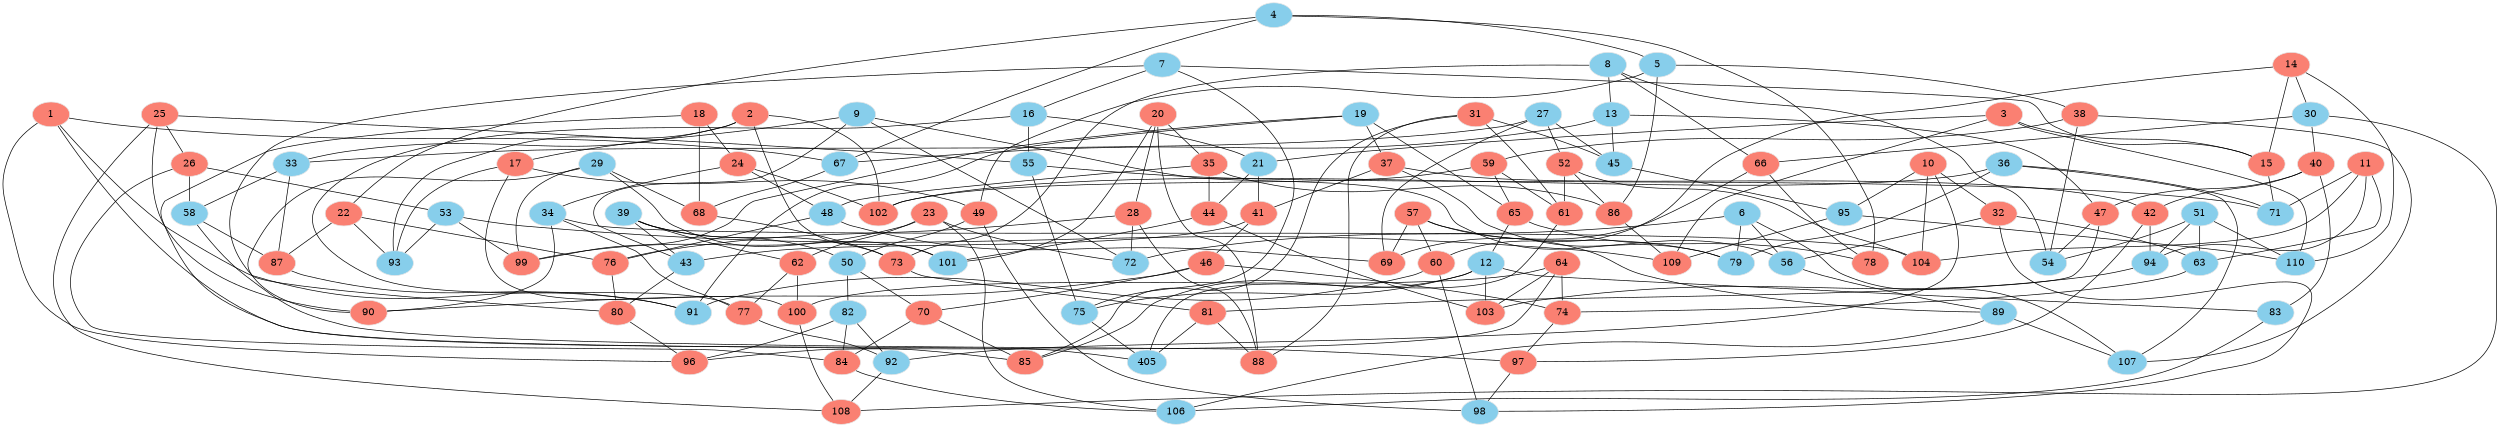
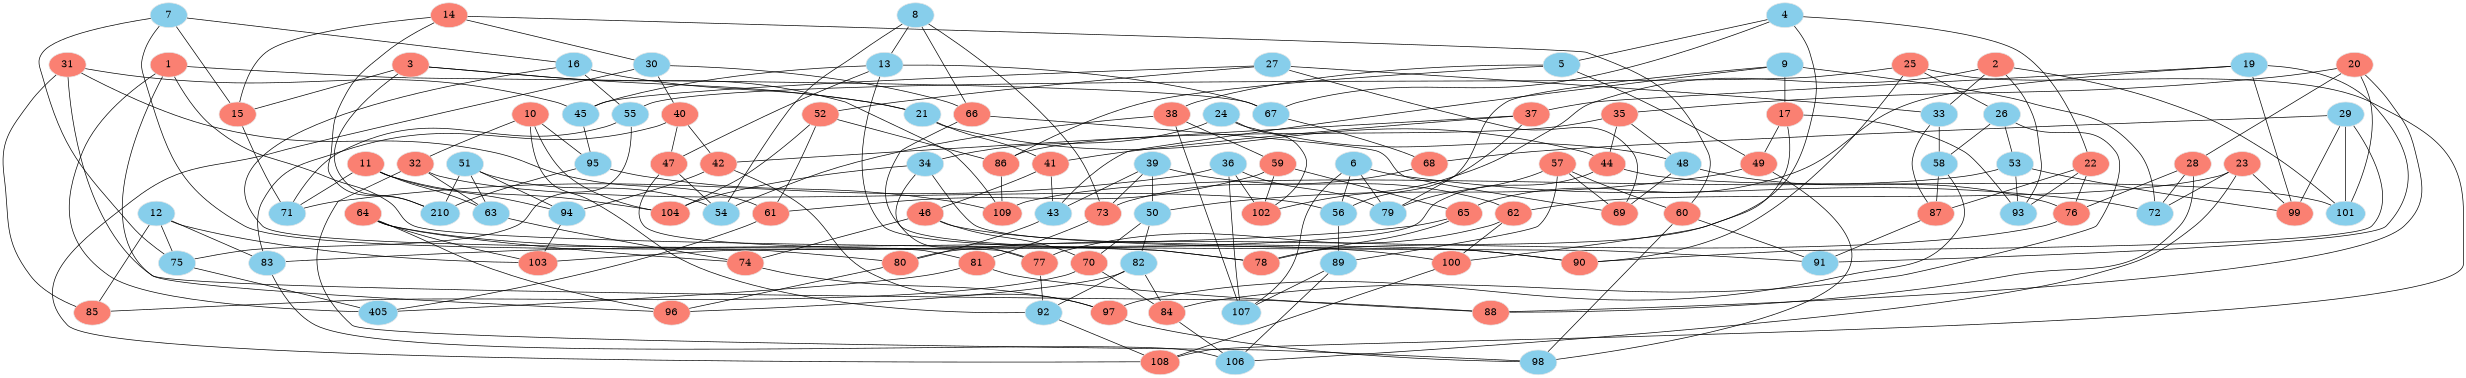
node "18": removed
node "26": fillcolor salmon -> skyblue
node "24": fillcolor salmon -> skyblue
edge "13" -- "78": added
edge "65" -- "12": now "65" -- "83"
node "110": label "110" -> "210"
